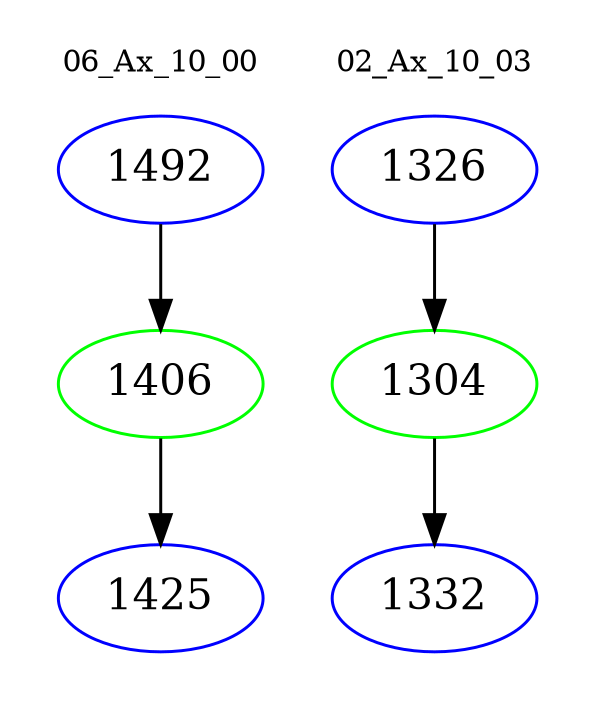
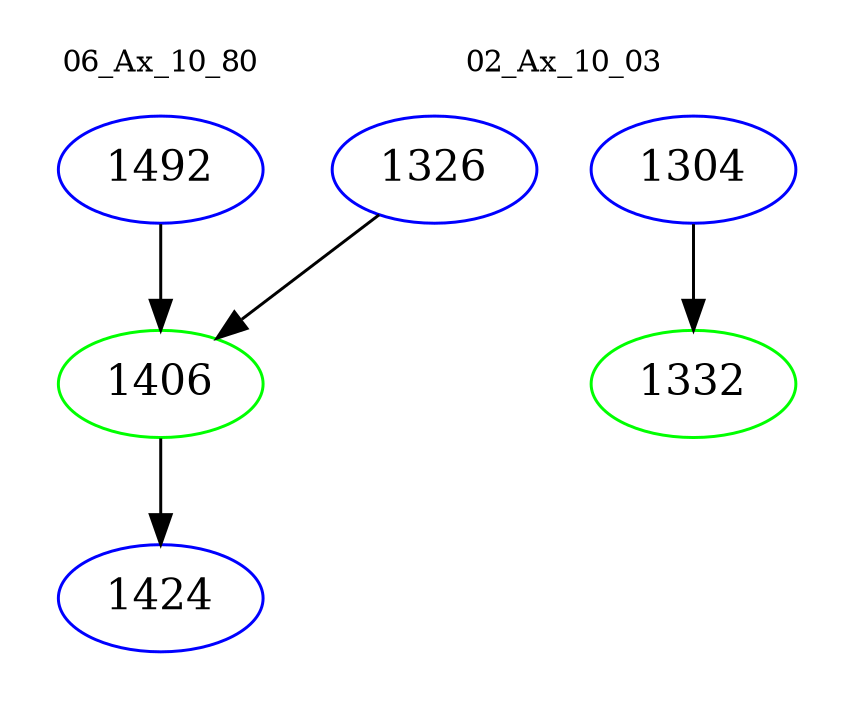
cluster "06_Ax_10_00": label "06_Ax_10_00" -> "06_Ax_10_80"
edge "1326" -> "1304": now "1326" -> "1406"
node "1304": color green -> blue
node "1425": label "1425" -> "1424"
node "1332": color blue -> green
